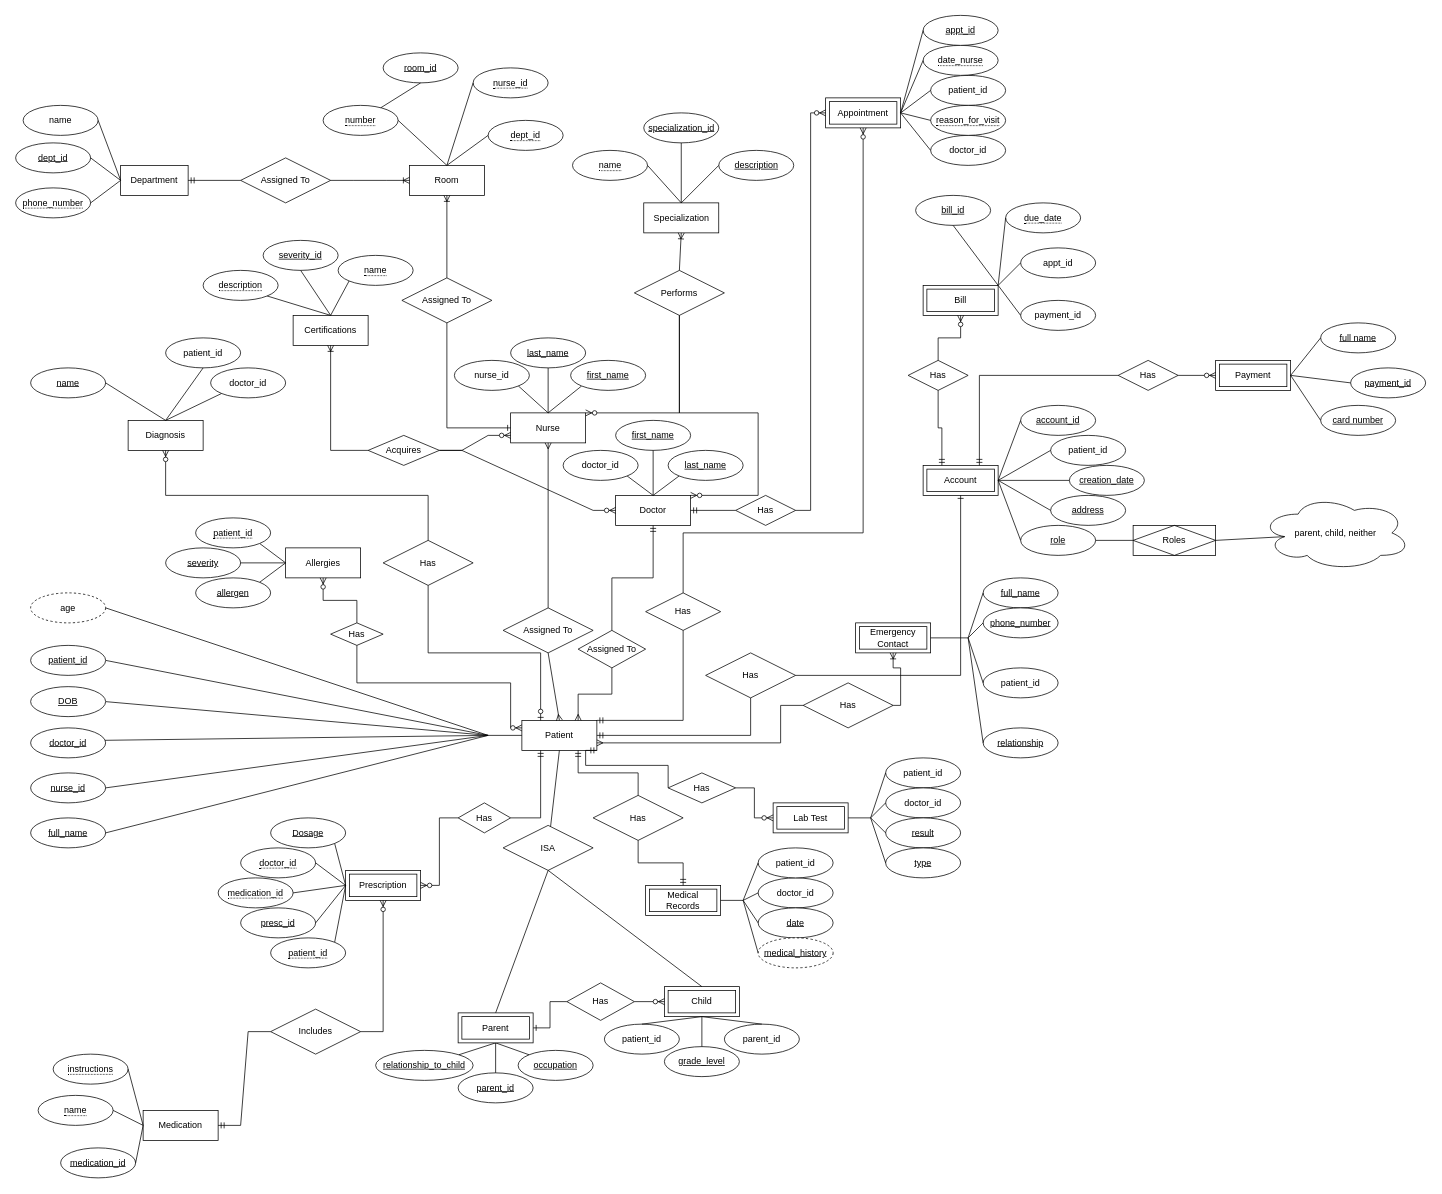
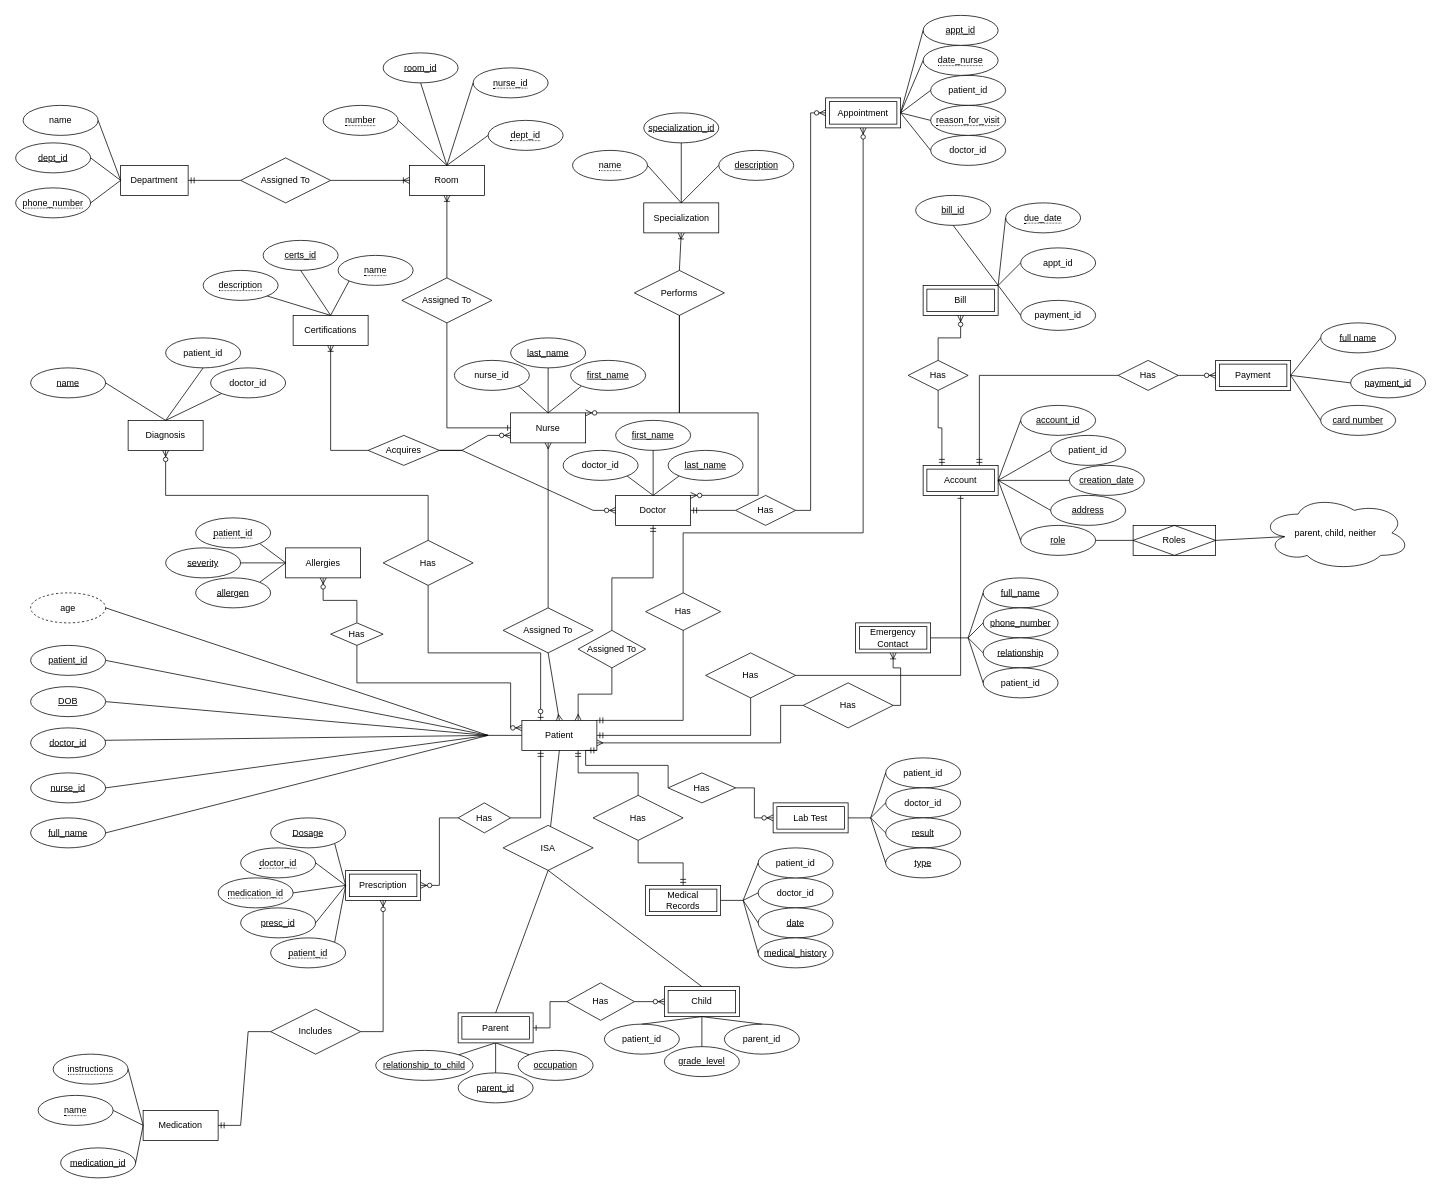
edge "room_id" -- "number": now "room_id" -- "Room"
node "severity_id": label "severity_id" -> "certs_id"
node "relationship": moved (1020, 743) -> (1020, 653)
node "medical_history": style dashed -> solid
